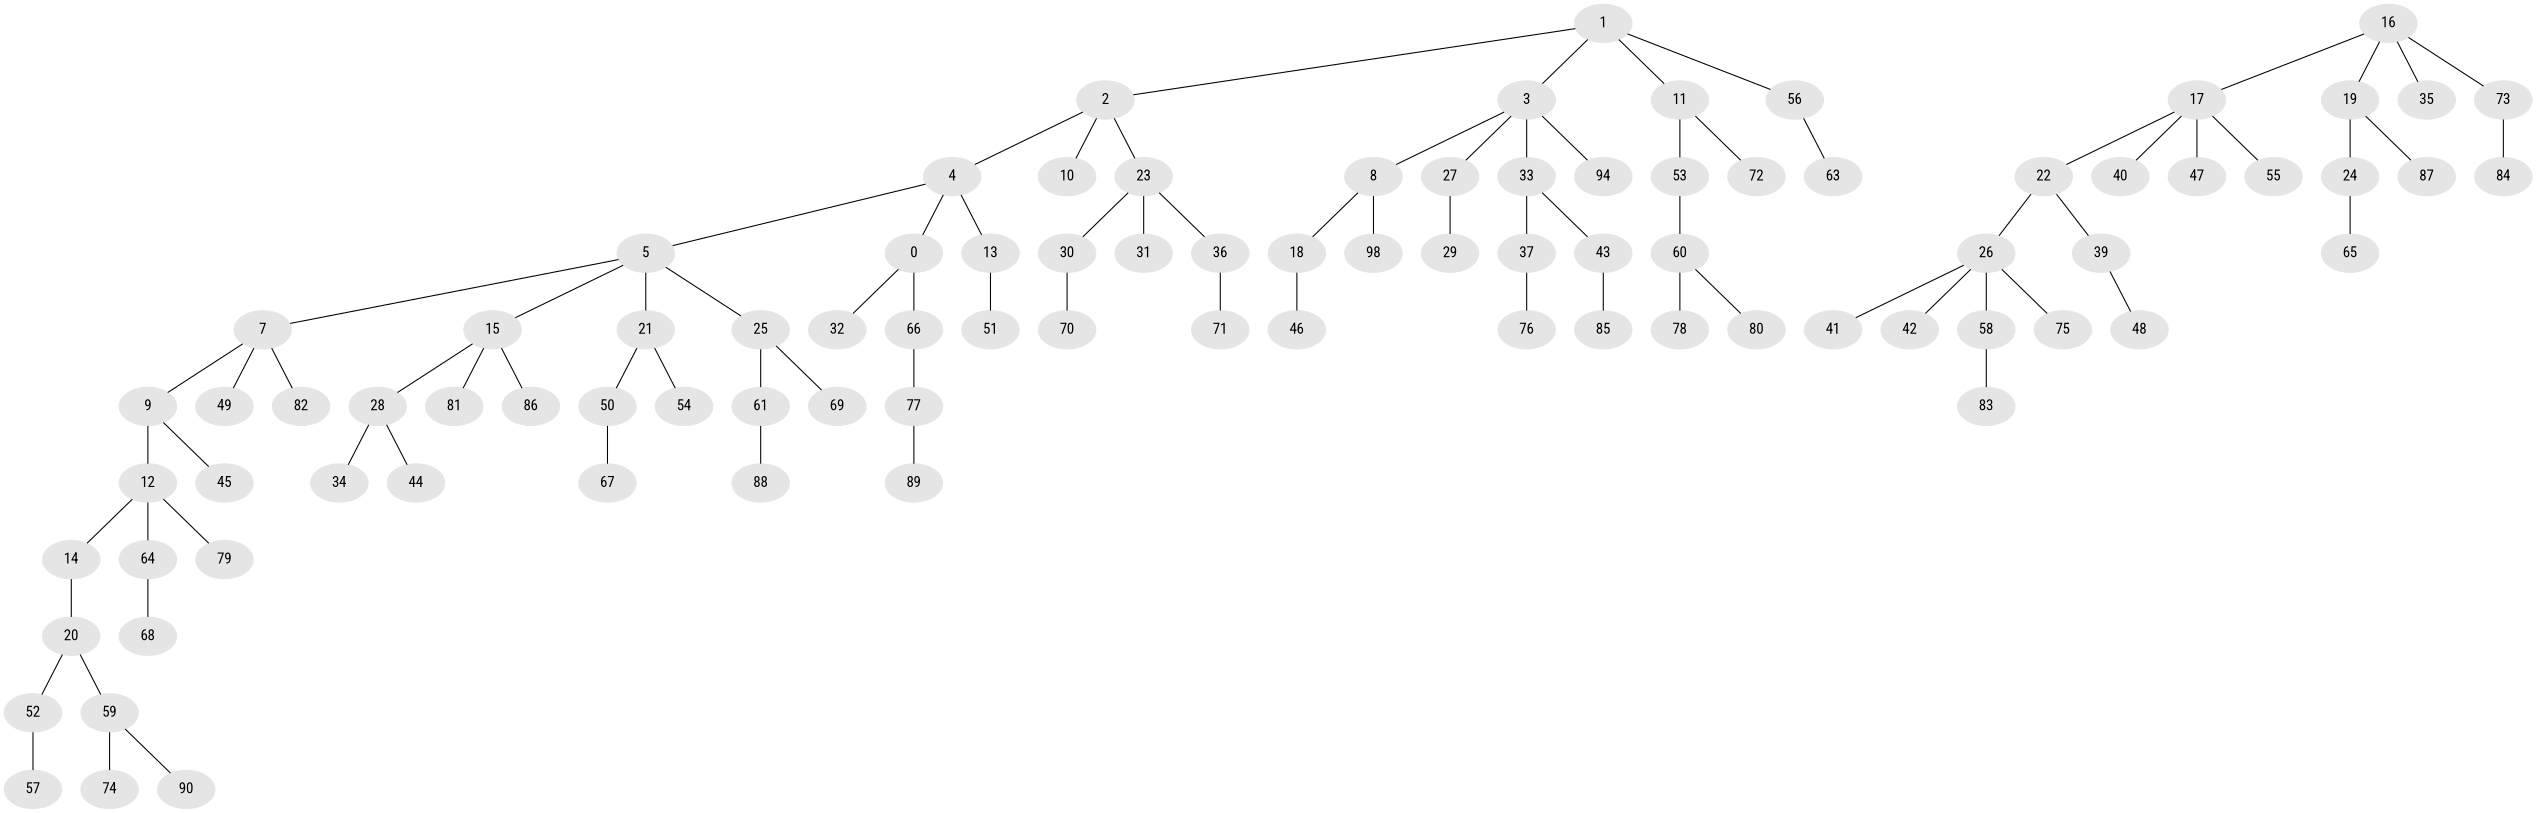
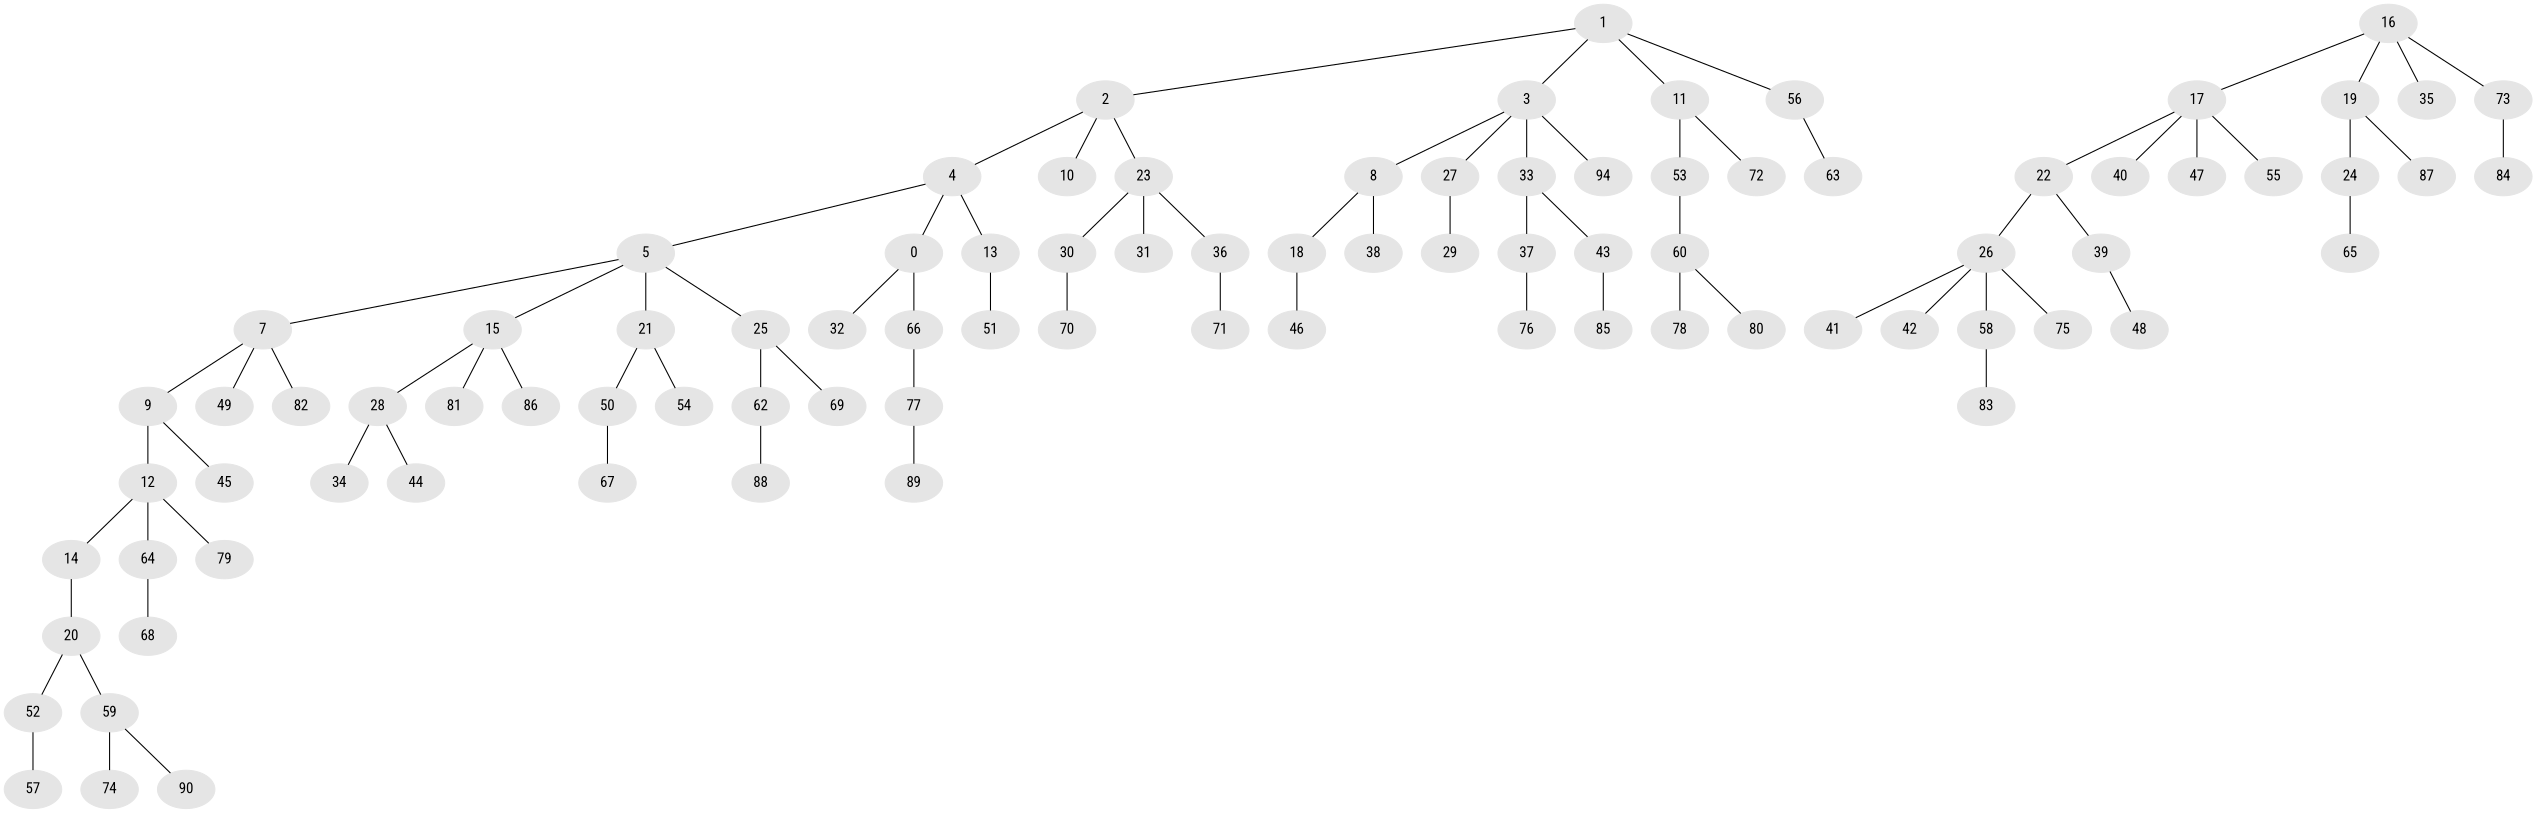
node "98": label "98" -> "38"
node "61": label "61" -> "62"
